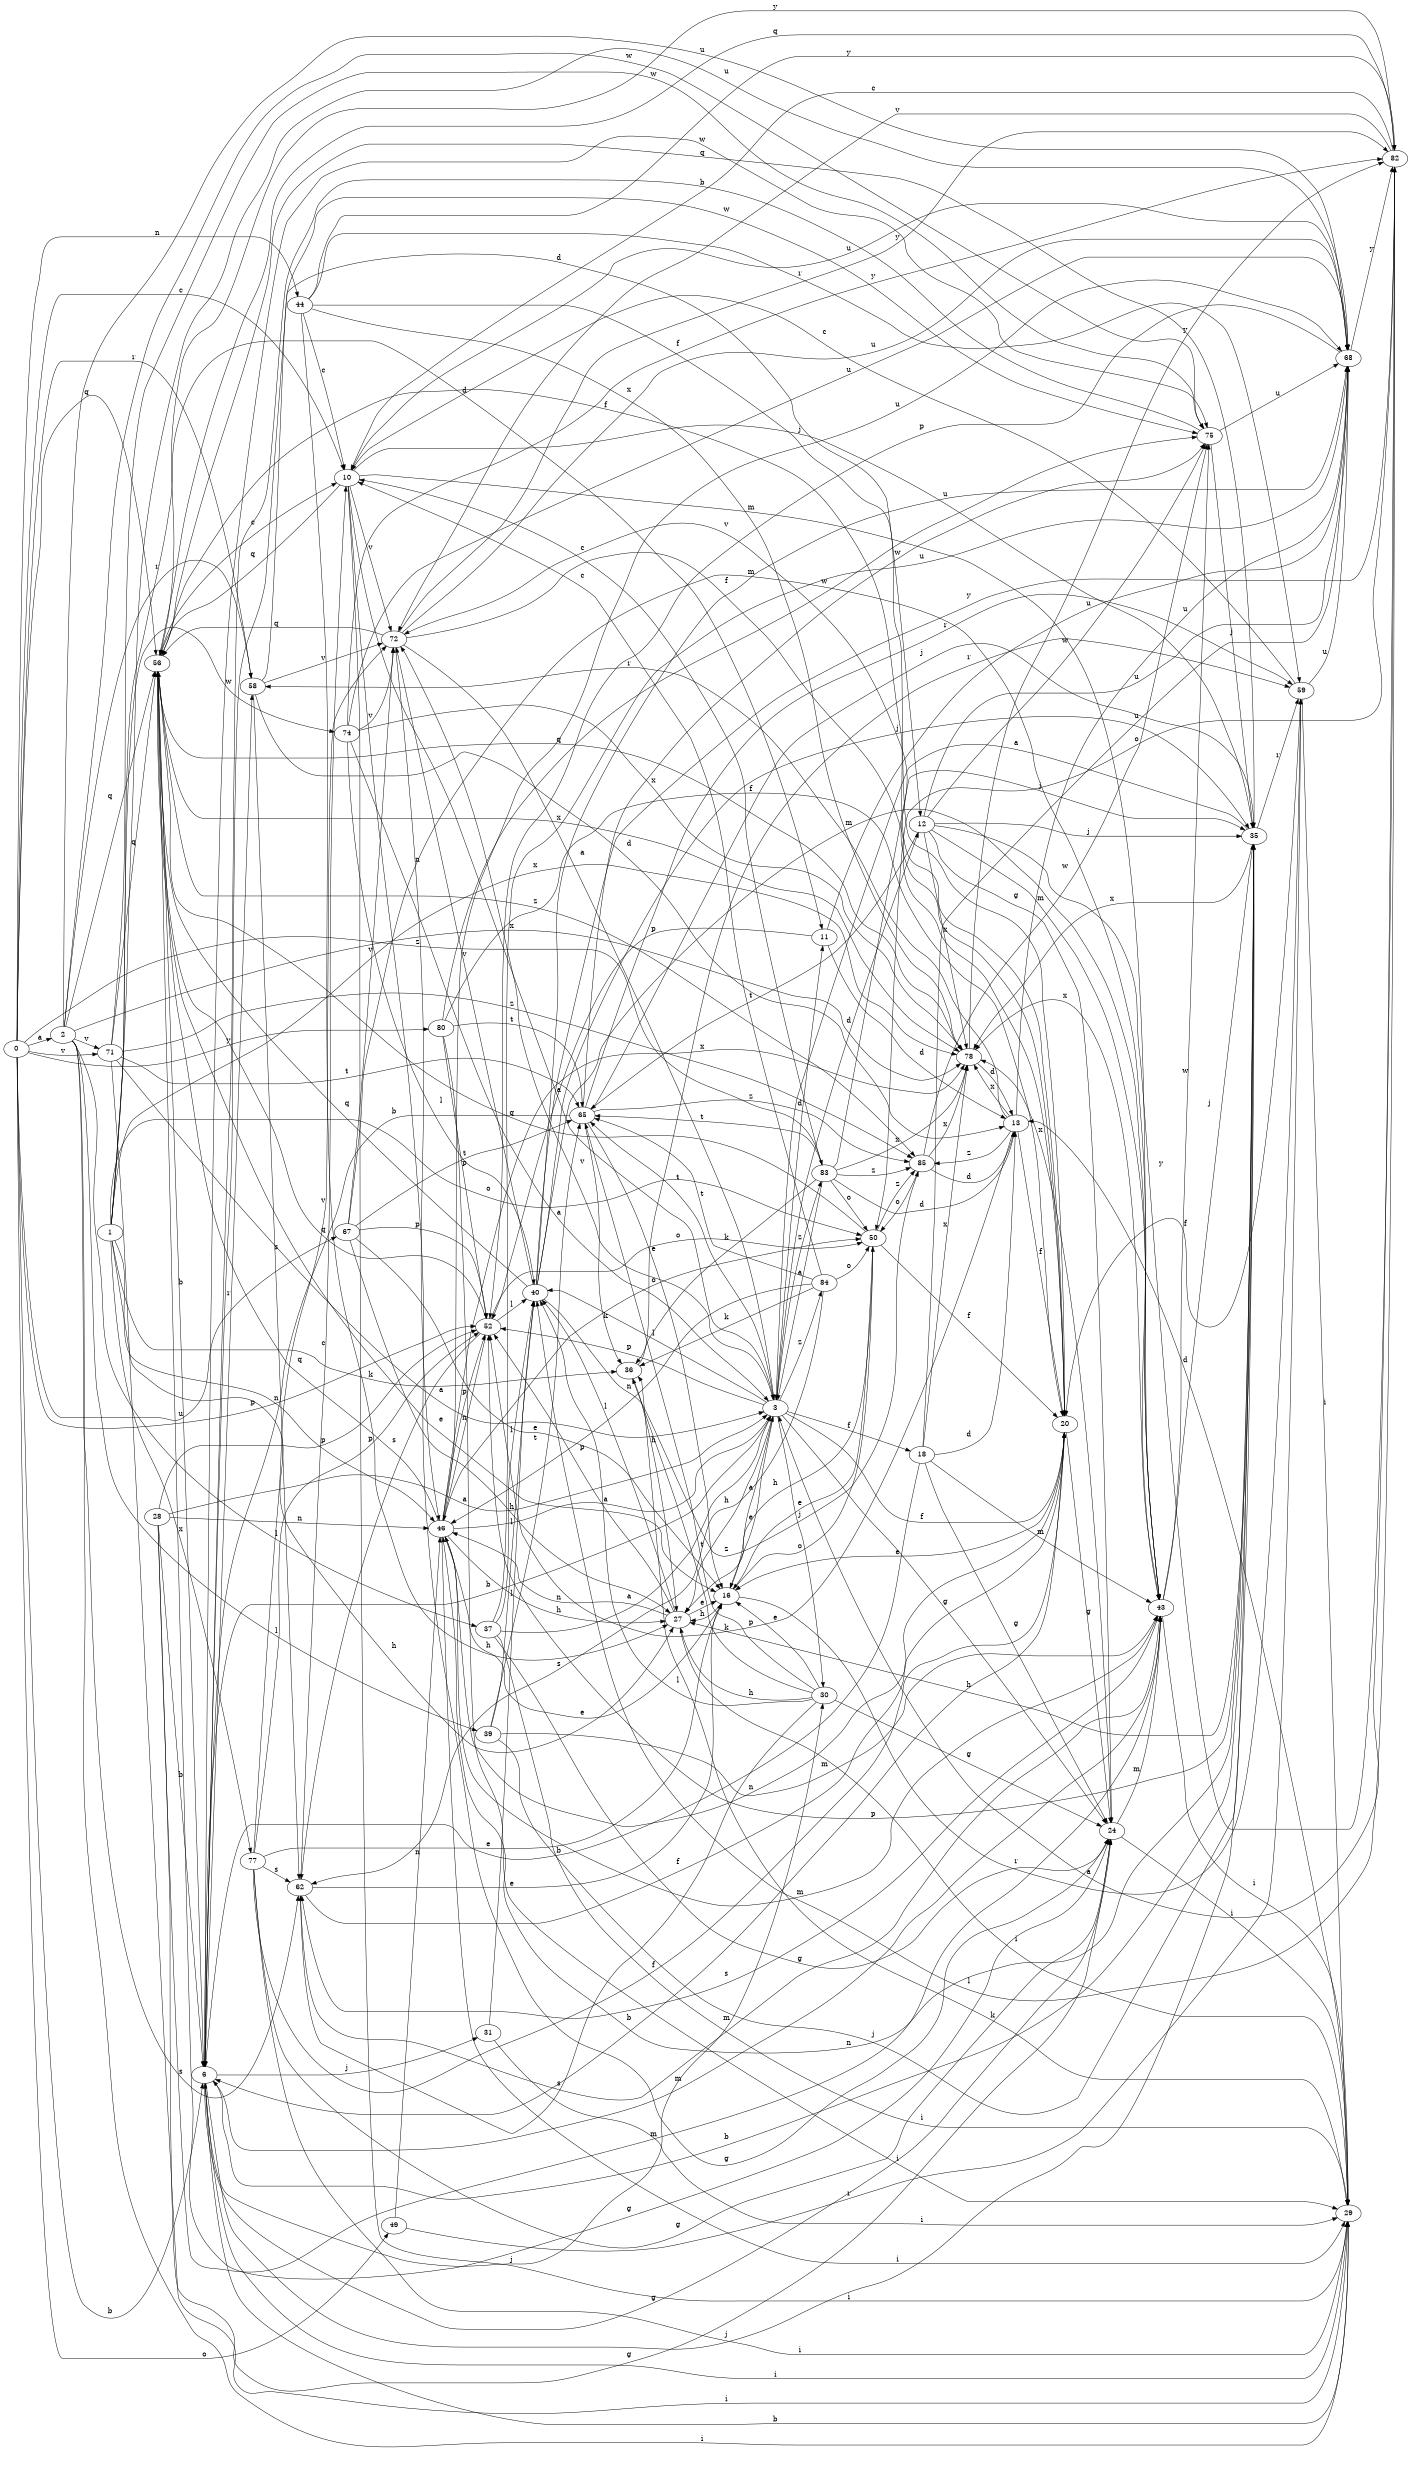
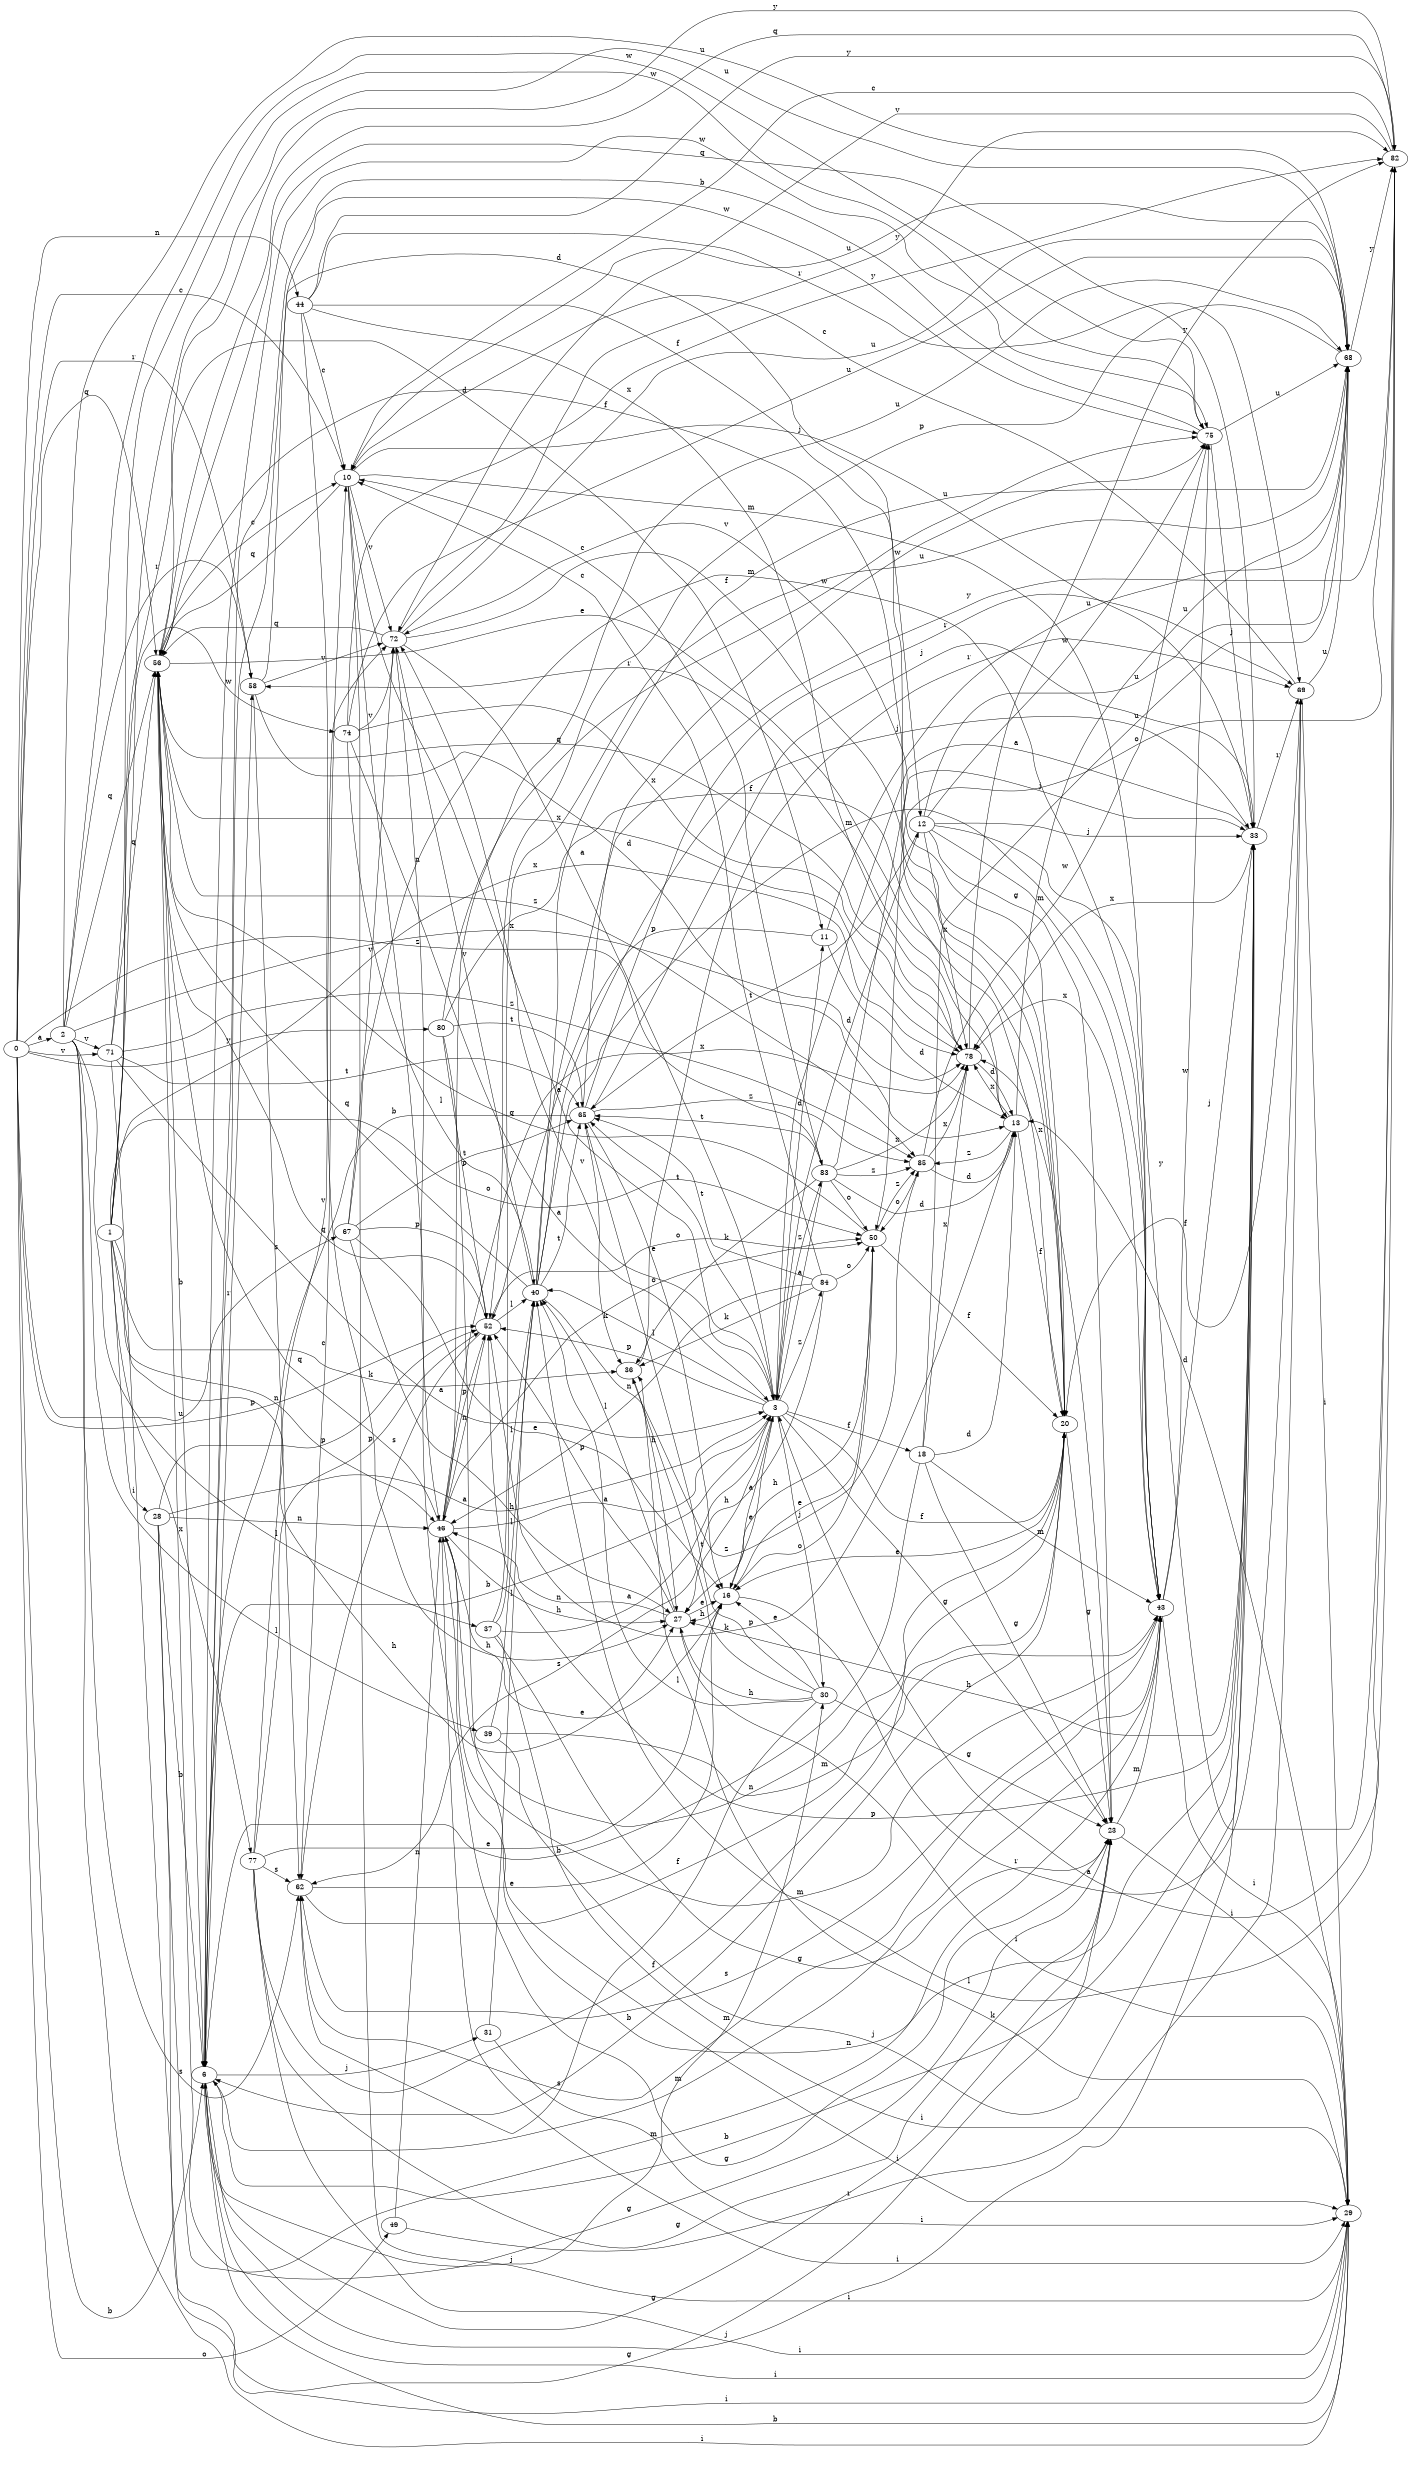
node "59": label "59" -> "69"
node "35": label "35" -> "33"
edge "56" -> "16": now "56" -> "13"
edge "1" -> "28": added, label "i"
edge "39" -> "65": now "40" -> "65"
node "24": label "24" -> "23"
